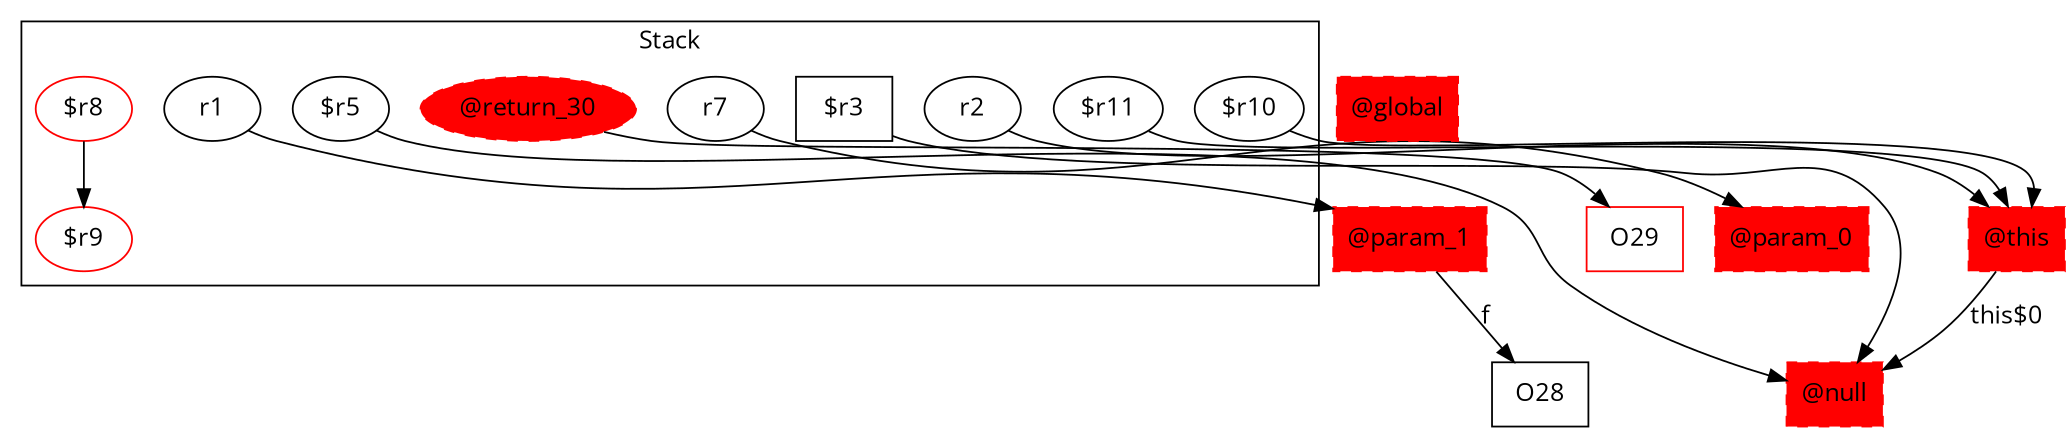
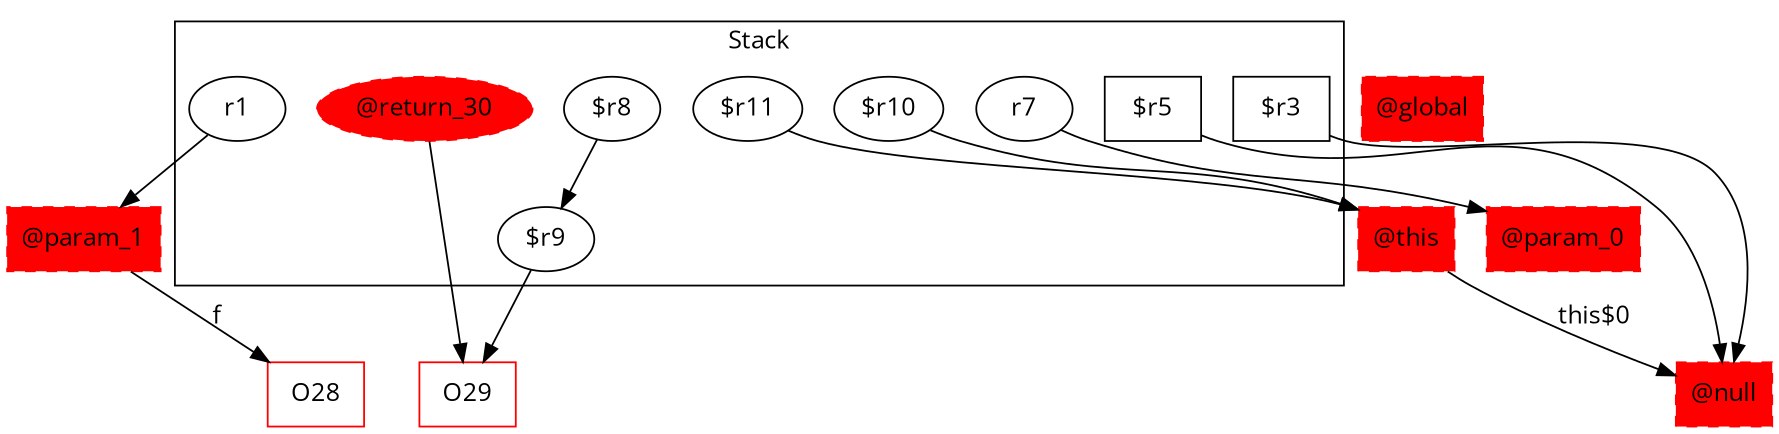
node "$r8": color red -> black
node "$r5": shape ellipse -> box
node "r2": removed
node "$r9": color red -> black
edge "$r9" -> "O29": added
node "O28": color black -> red
